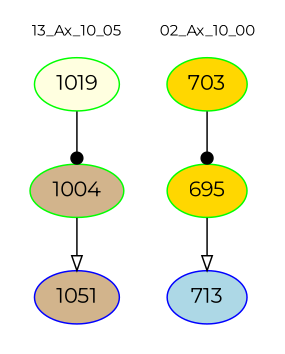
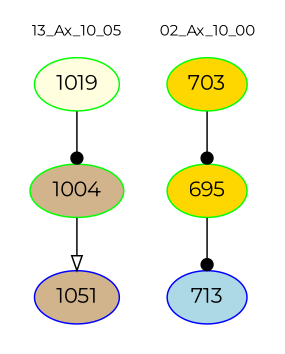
edge "695" -> "713": arrowhead onormal -> dot
